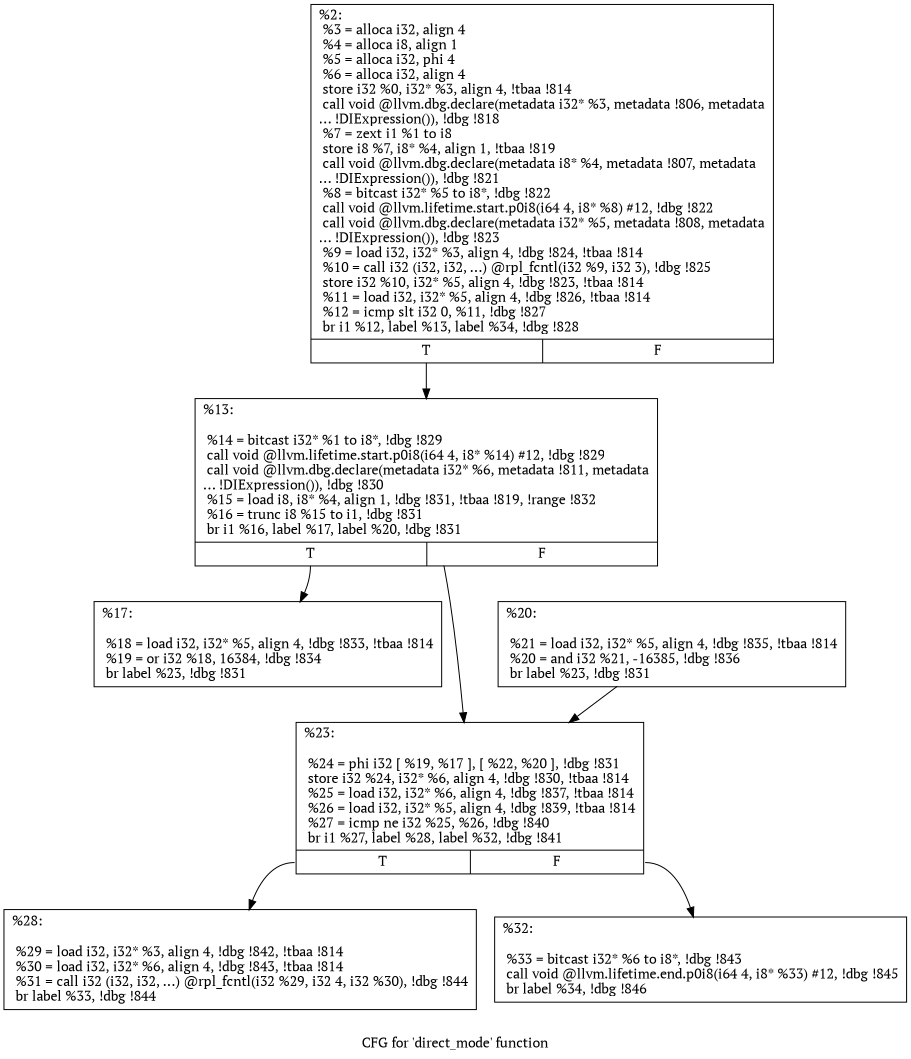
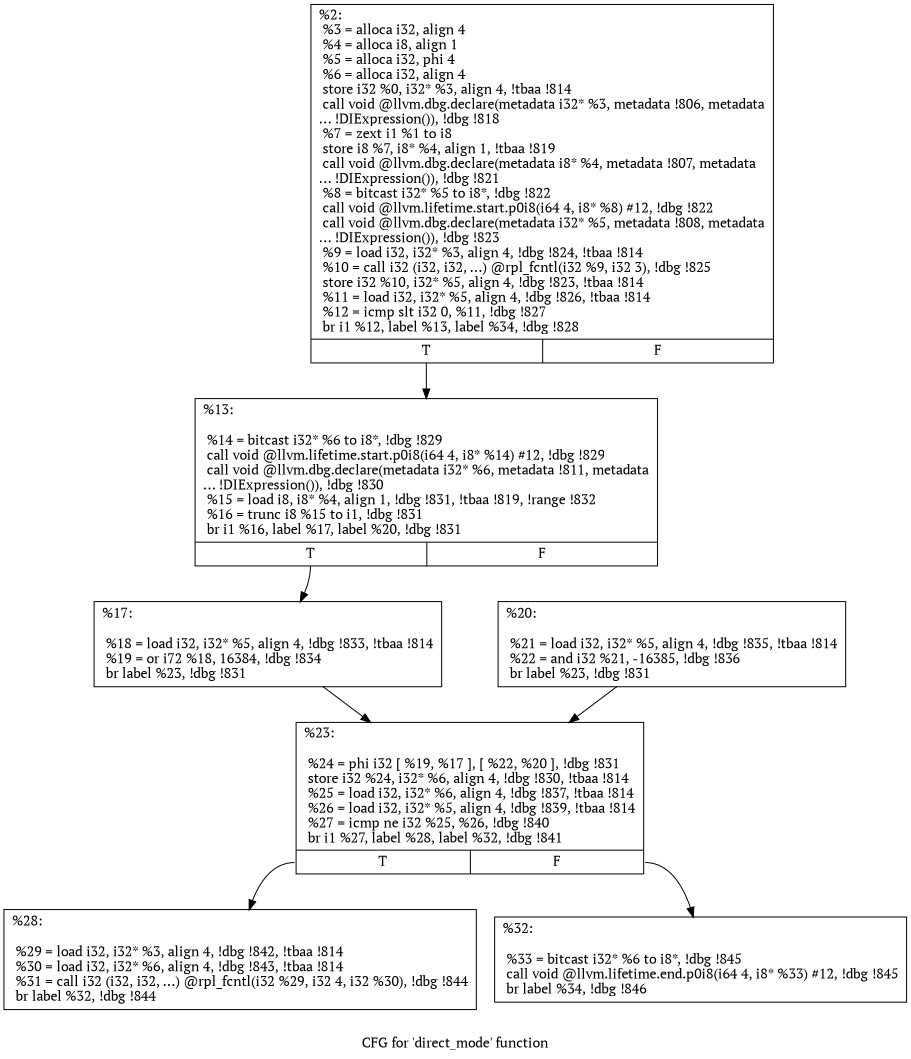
node "%13:": text "%14 = bitcast i32* %1 to i8*, !dbg !829" -> "%14 = bitcast i32* %6 to i8*, !dbg !829"
edge "%13:" -> "%23:": now "%17:" -> "%23:"
node "%17:": text "%19 = or i32 %18, 16384, !dbg !834" -> "%19 = or i72 %18, 16384, !dbg !834"
node "%20:": text "%20 = and i32 %21, -16385, !dbg !836" -> "%22 = and i32 %21, -16385, !dbg !836"
node "%32:": text "%33 = bitcast i32* %6 to i8*, !dbg !843" -> "%33 = bitcast i32* %6 to i8*, !dbg !845"
node "%28:": text "br label %33, !dbg !844" -> "br label %32, !dbg !844"
